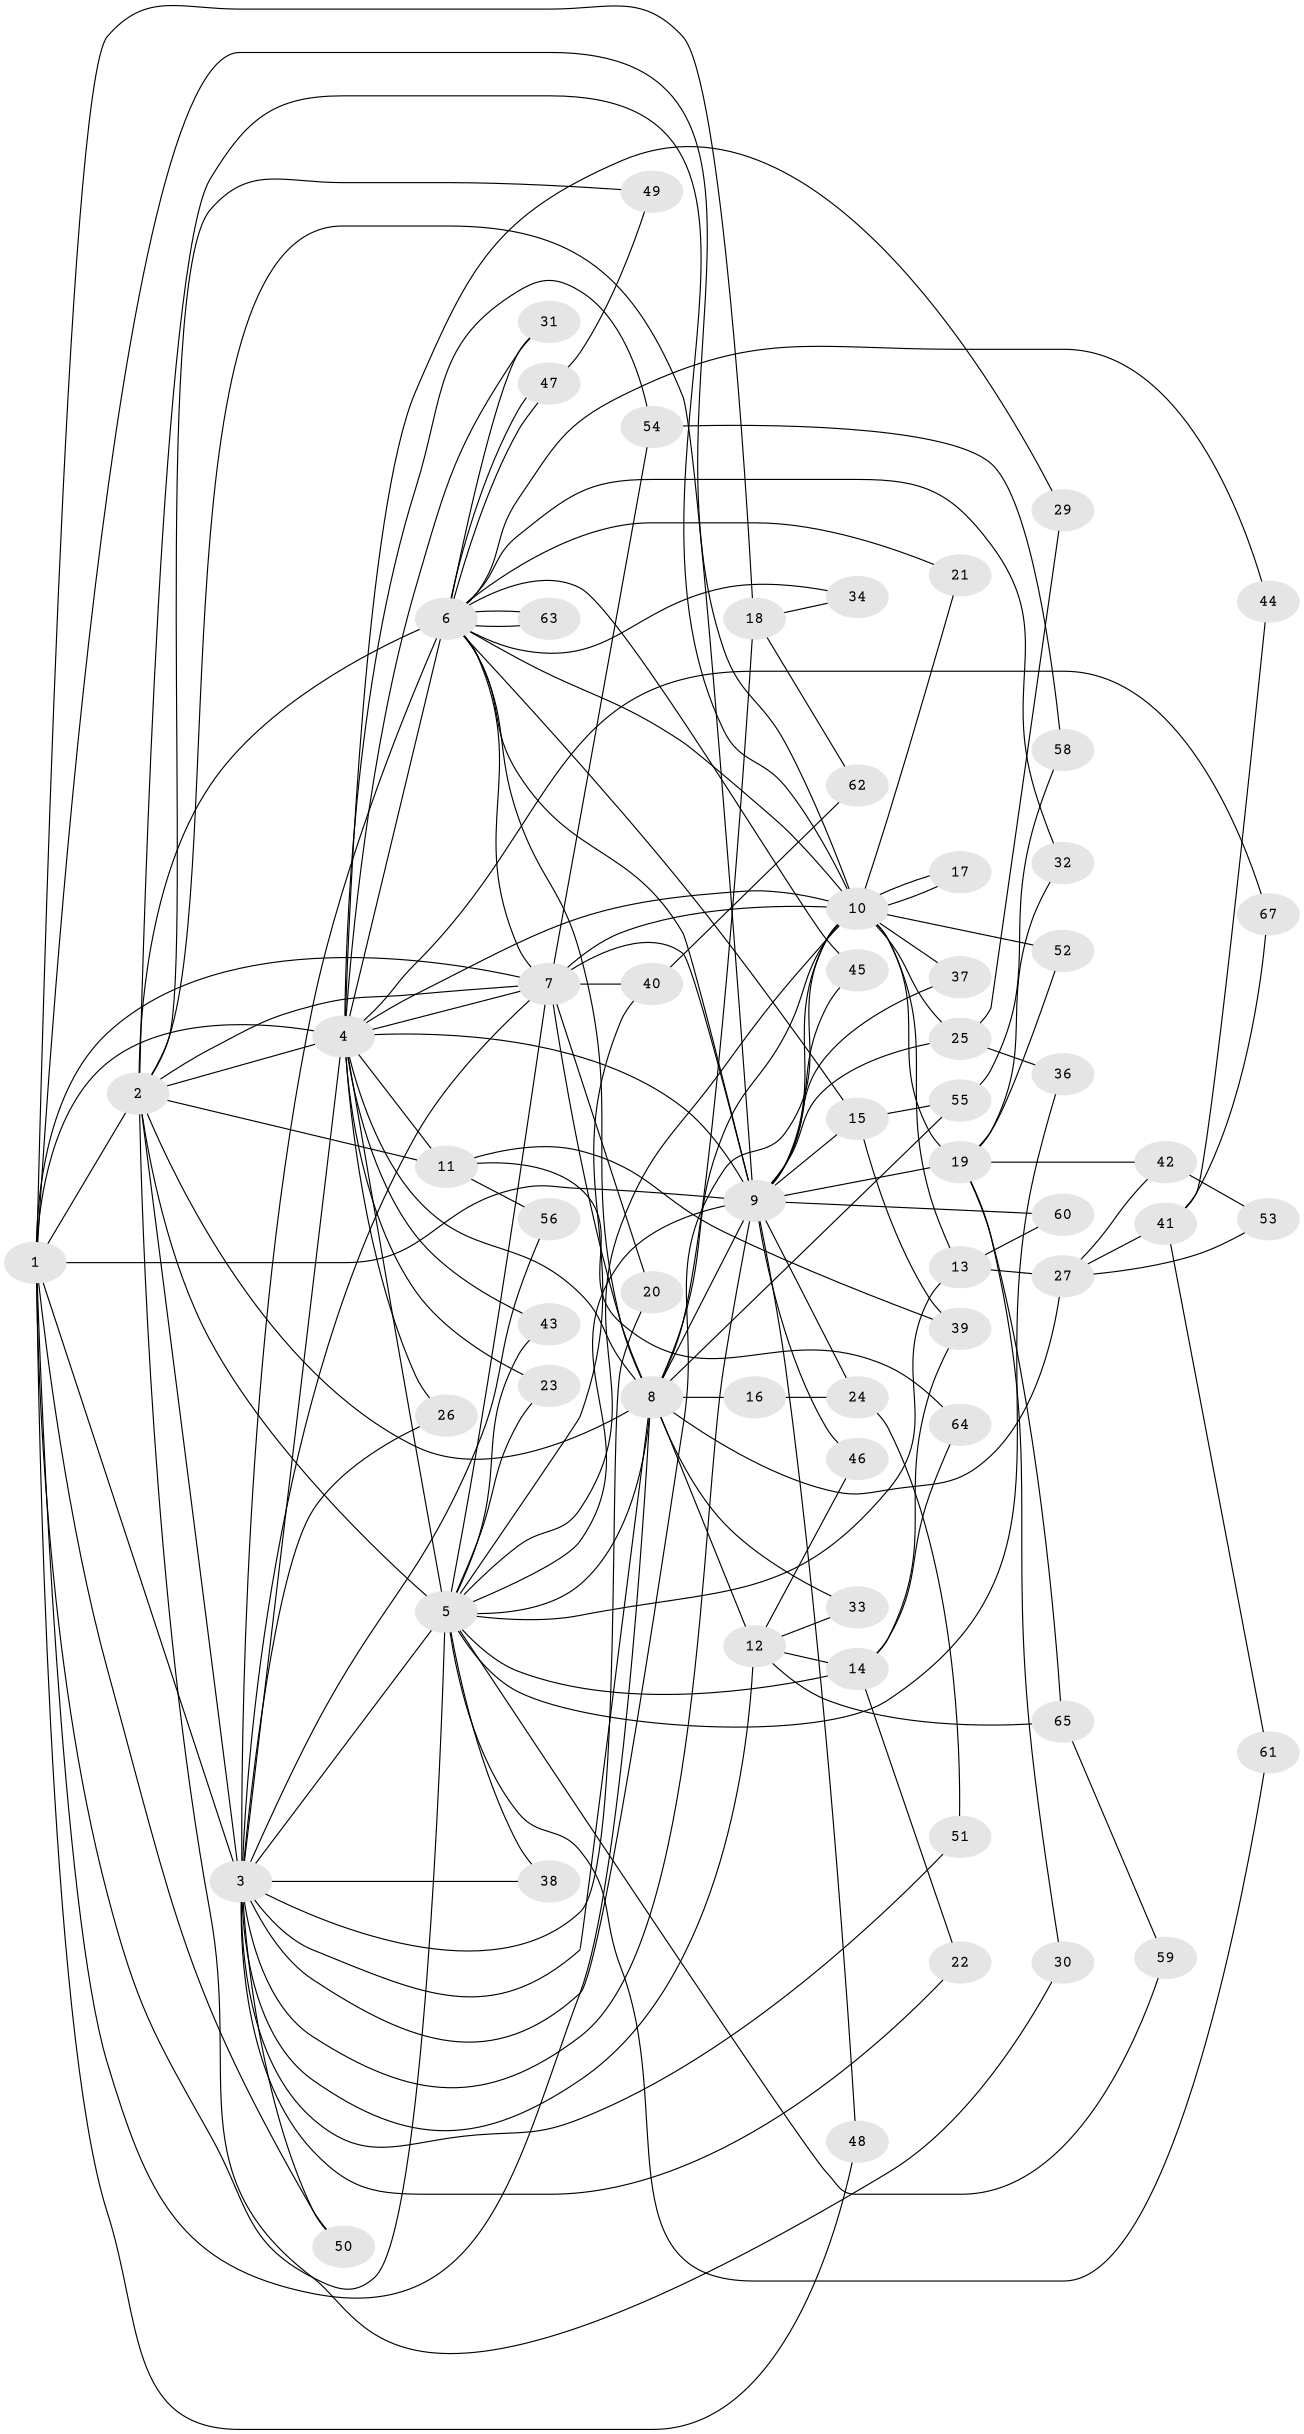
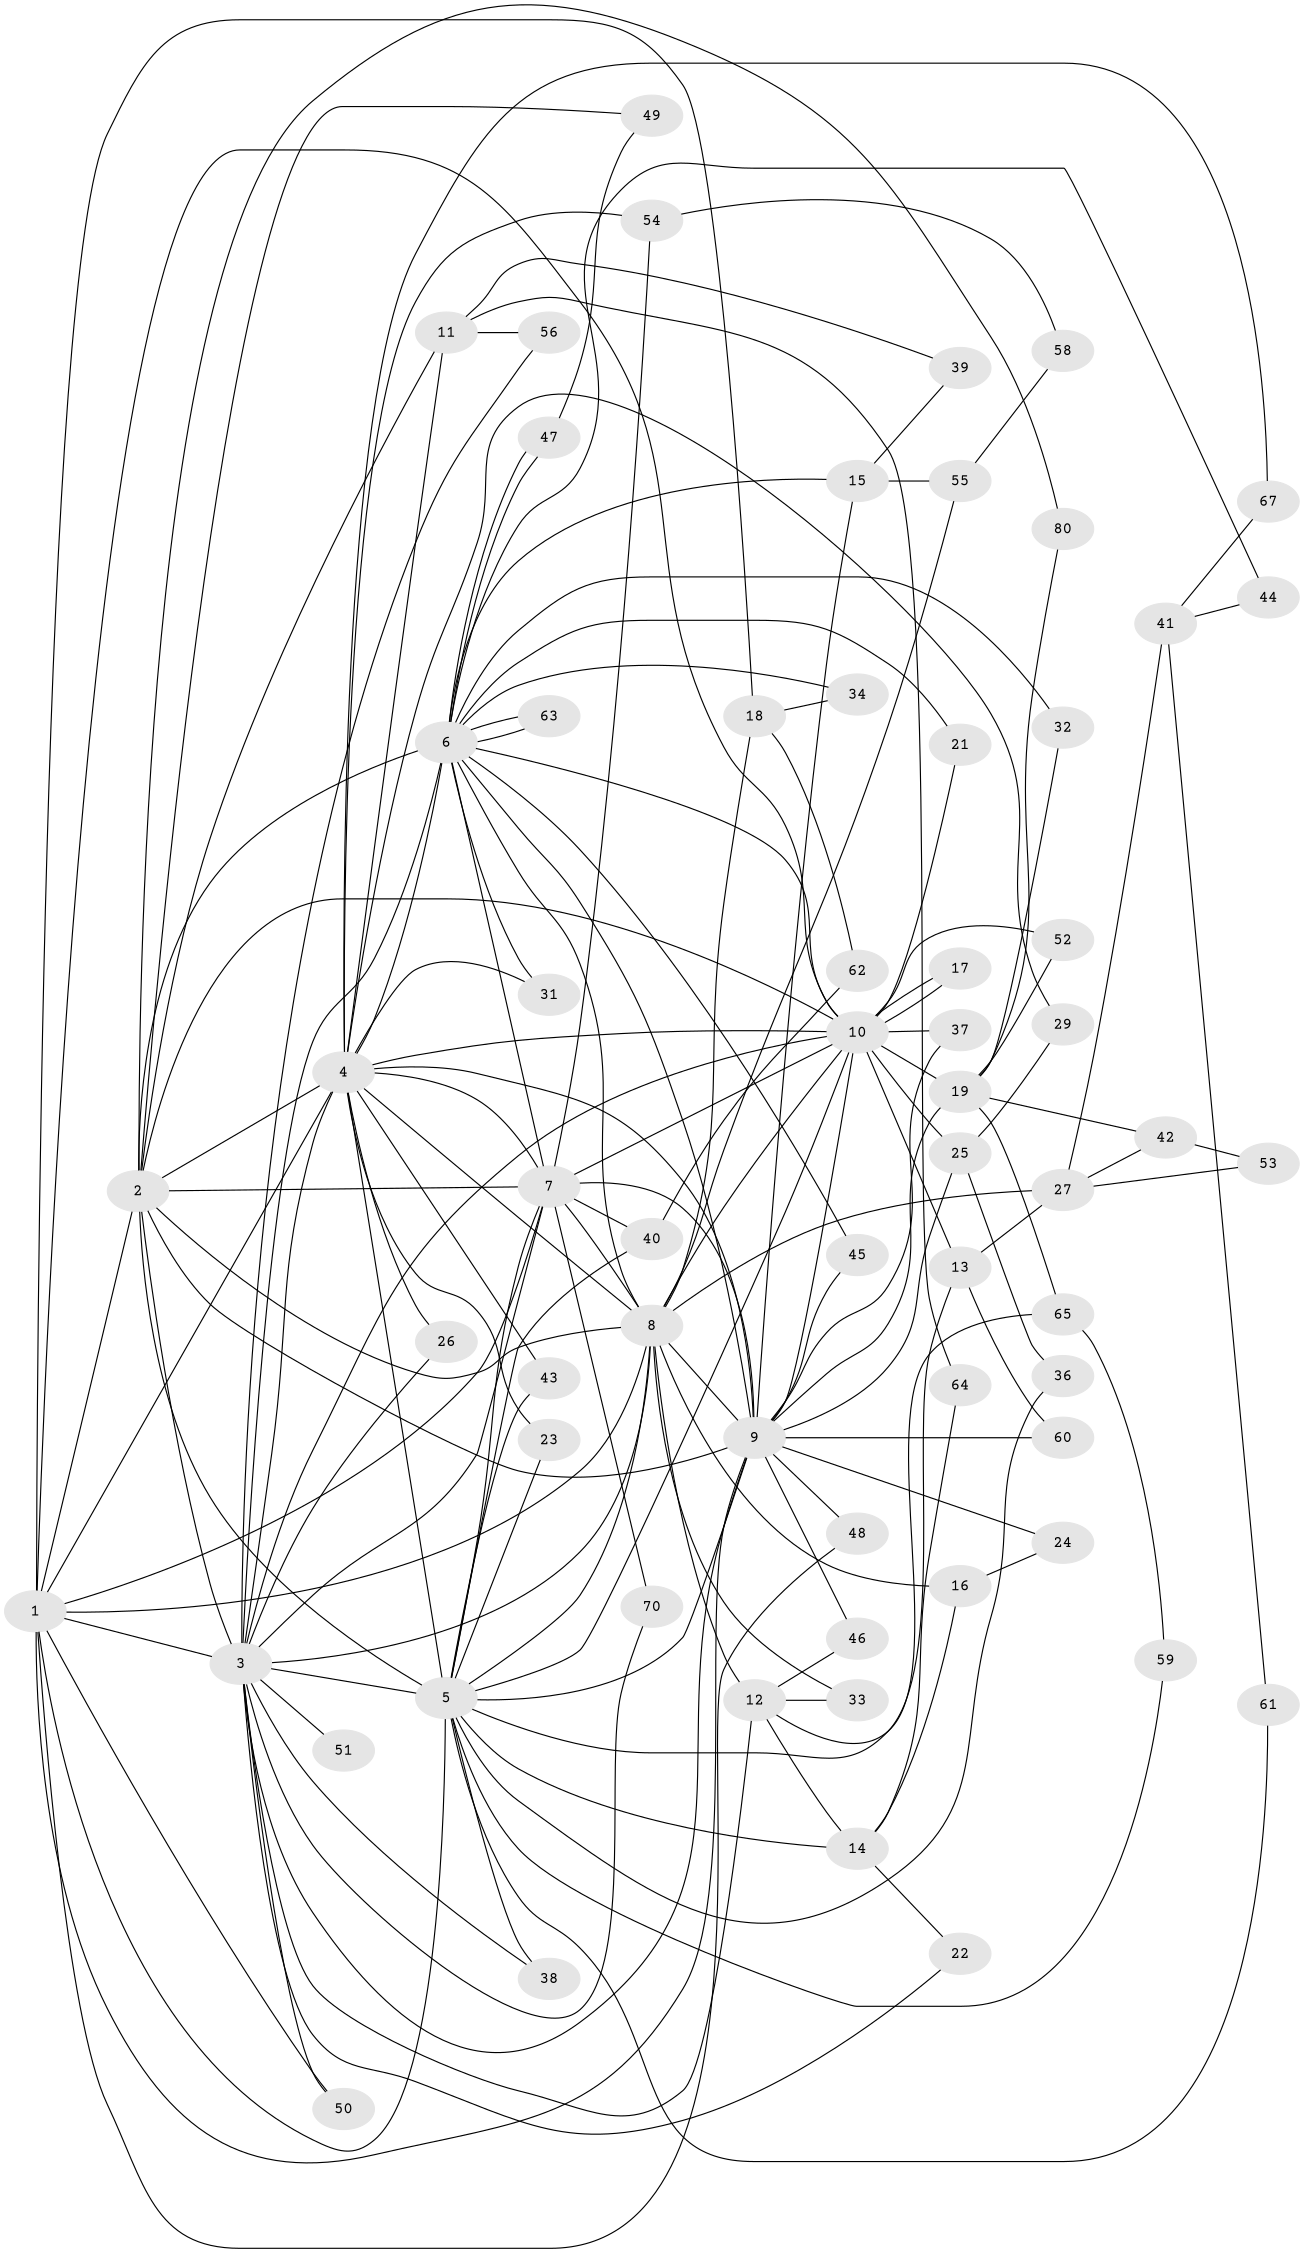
node "20": label "20" -> "70"
edge "39" -- "14": now "16" -- "14"
edge "24" -- "51": removed
node "30": label "30" -> "80"
